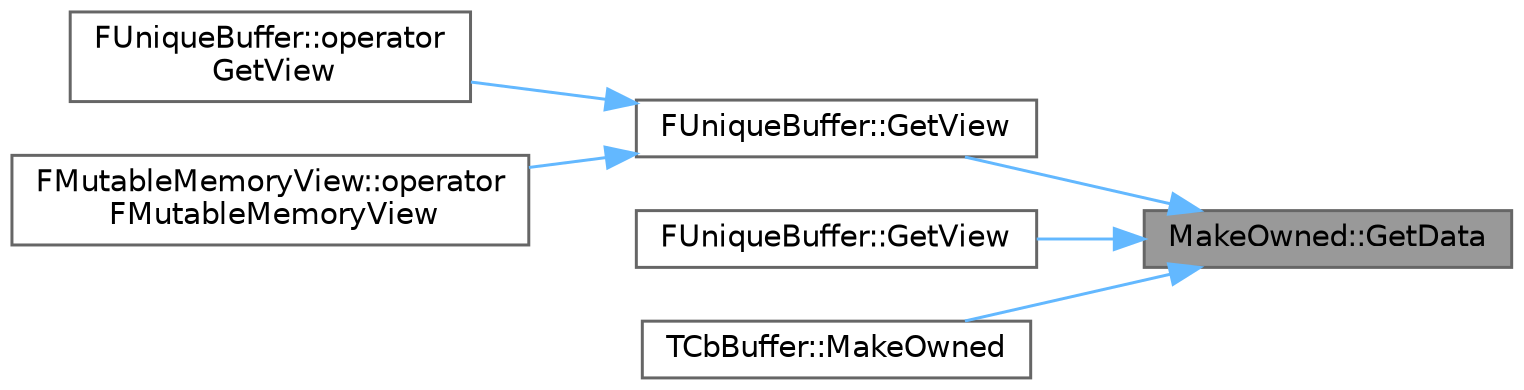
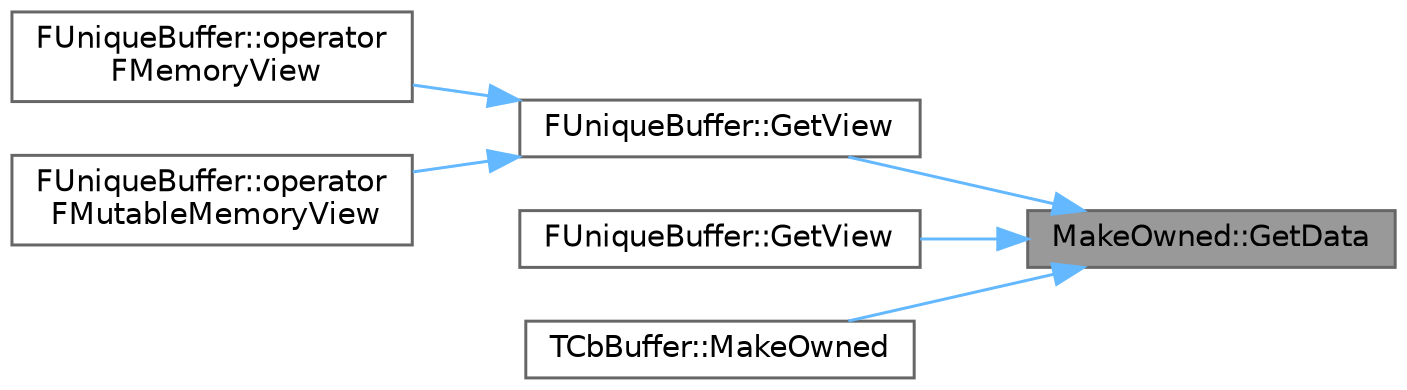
node "FUniqueBuffer::operator GetView": label "FUniqueBuffer::operator GetView" -> "FUniqueBuffer::operator FMemoryView"
node "FMutableMemoryView::operator FMutableMemoryView": label "FMutableMemoryView::operator FMutableMemoryView" -> "FUniqueBuffer::operator FMutableMemoryView"
